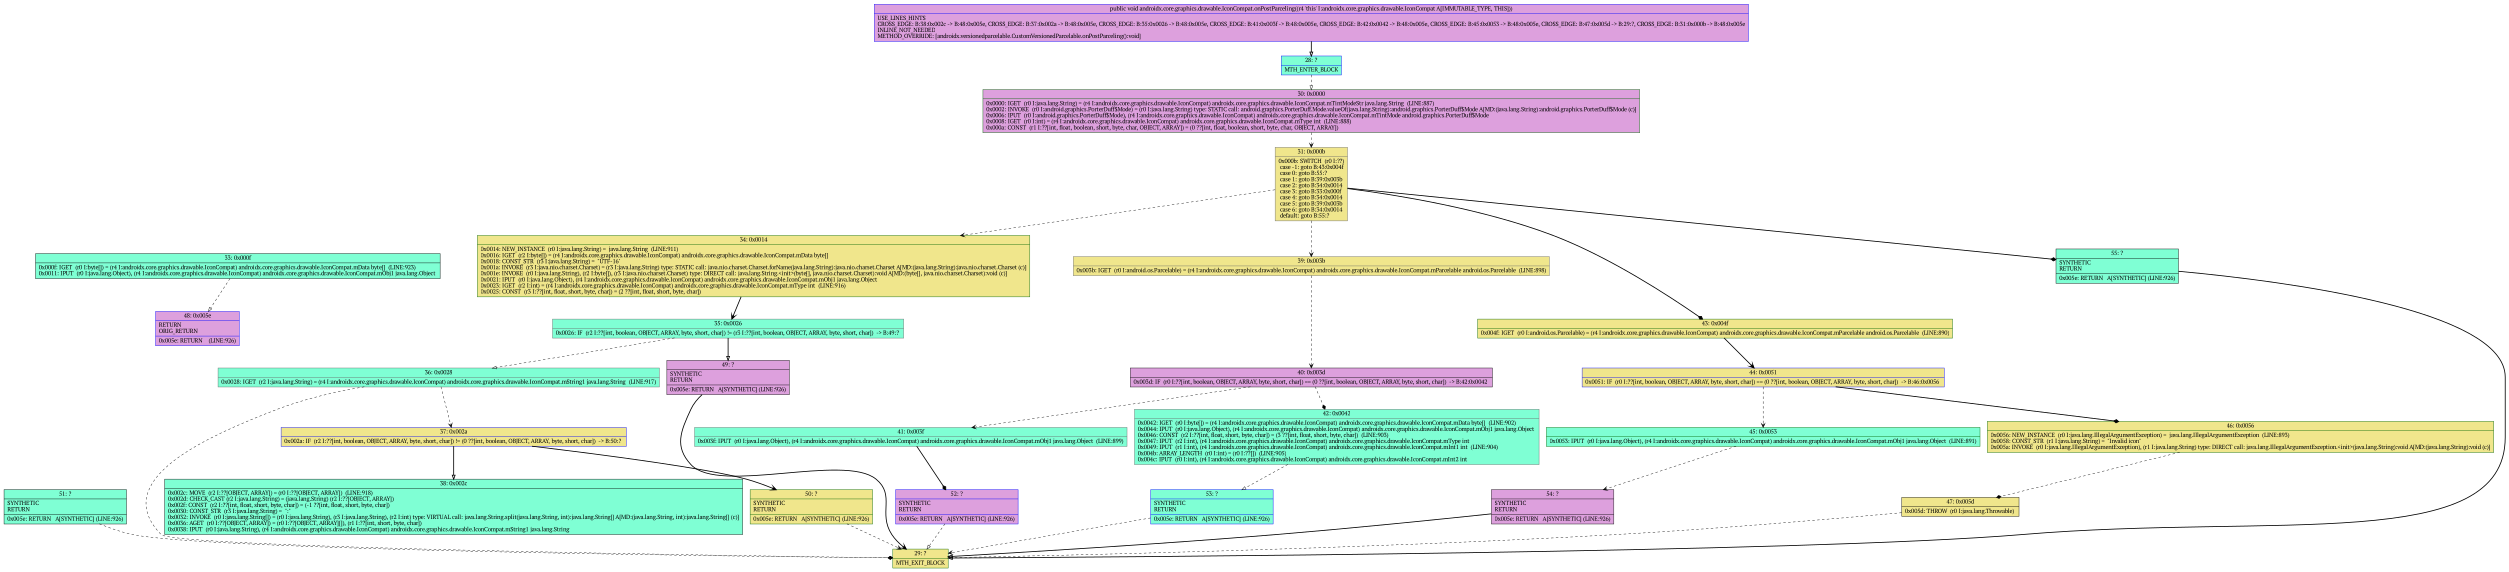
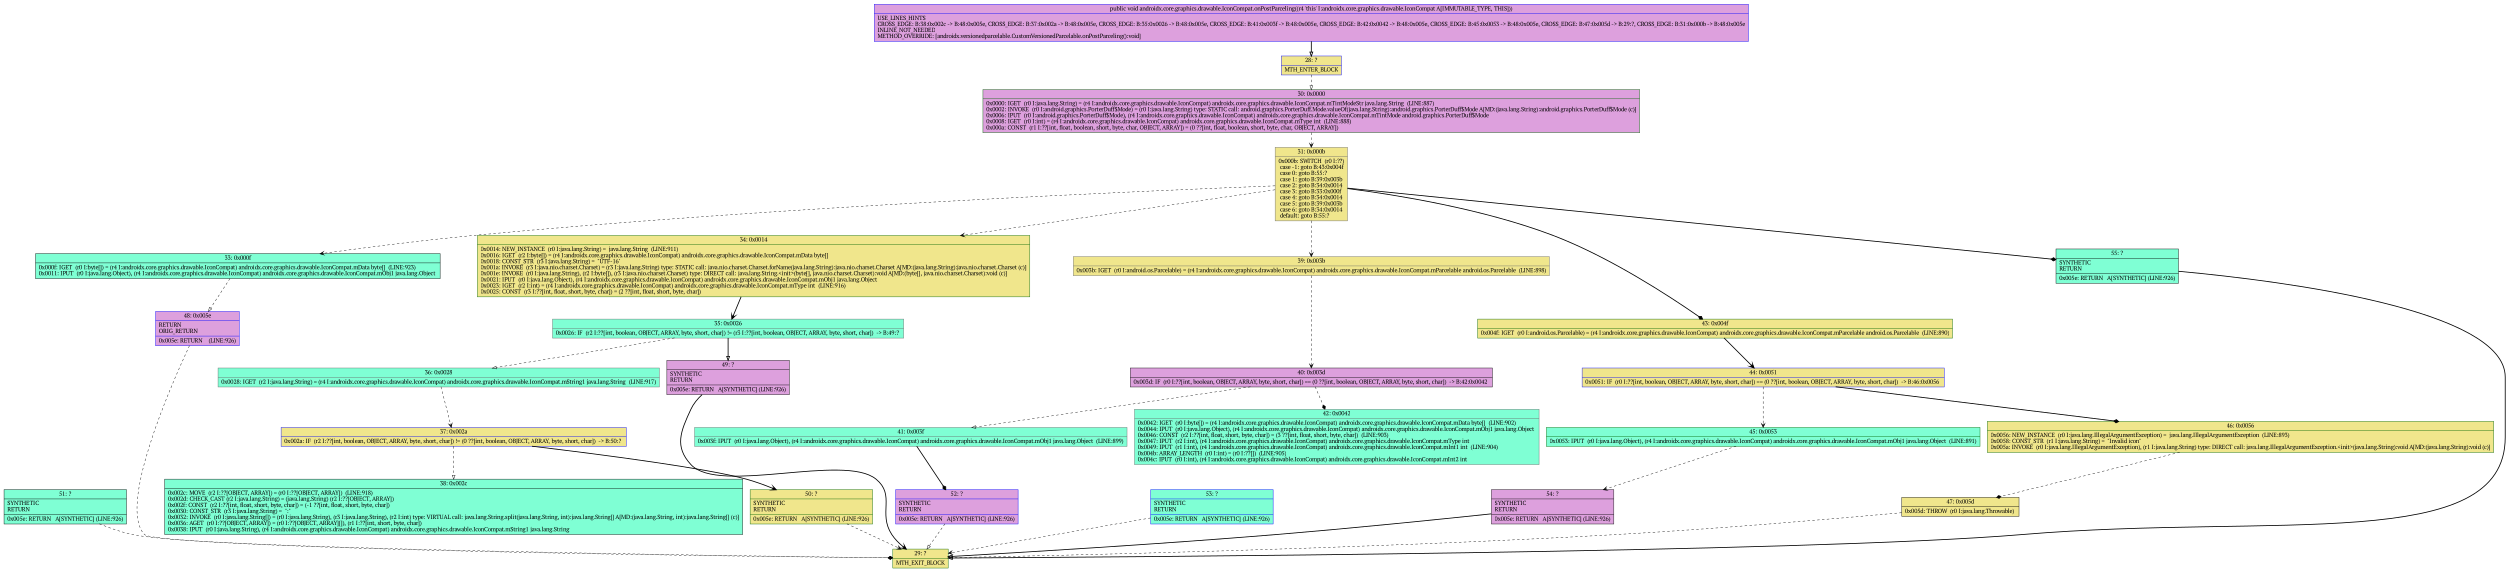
node "28: ?": fillcolor aquamarine -> khaki
edge "31: 0x000b" -> "33: 0x000f": added
edge "40: 0x003d" -> "41: 0x003f": arrowhead vee -> onormal
edge "37: 0x002a" -> "38: 0x002c": style bold -> dashed
edge "42: 0x0042" -> "53: ?": removed
edge "36: 0x0028" -> "29: ?": now "48: 0x005e" -> "29: ?"
